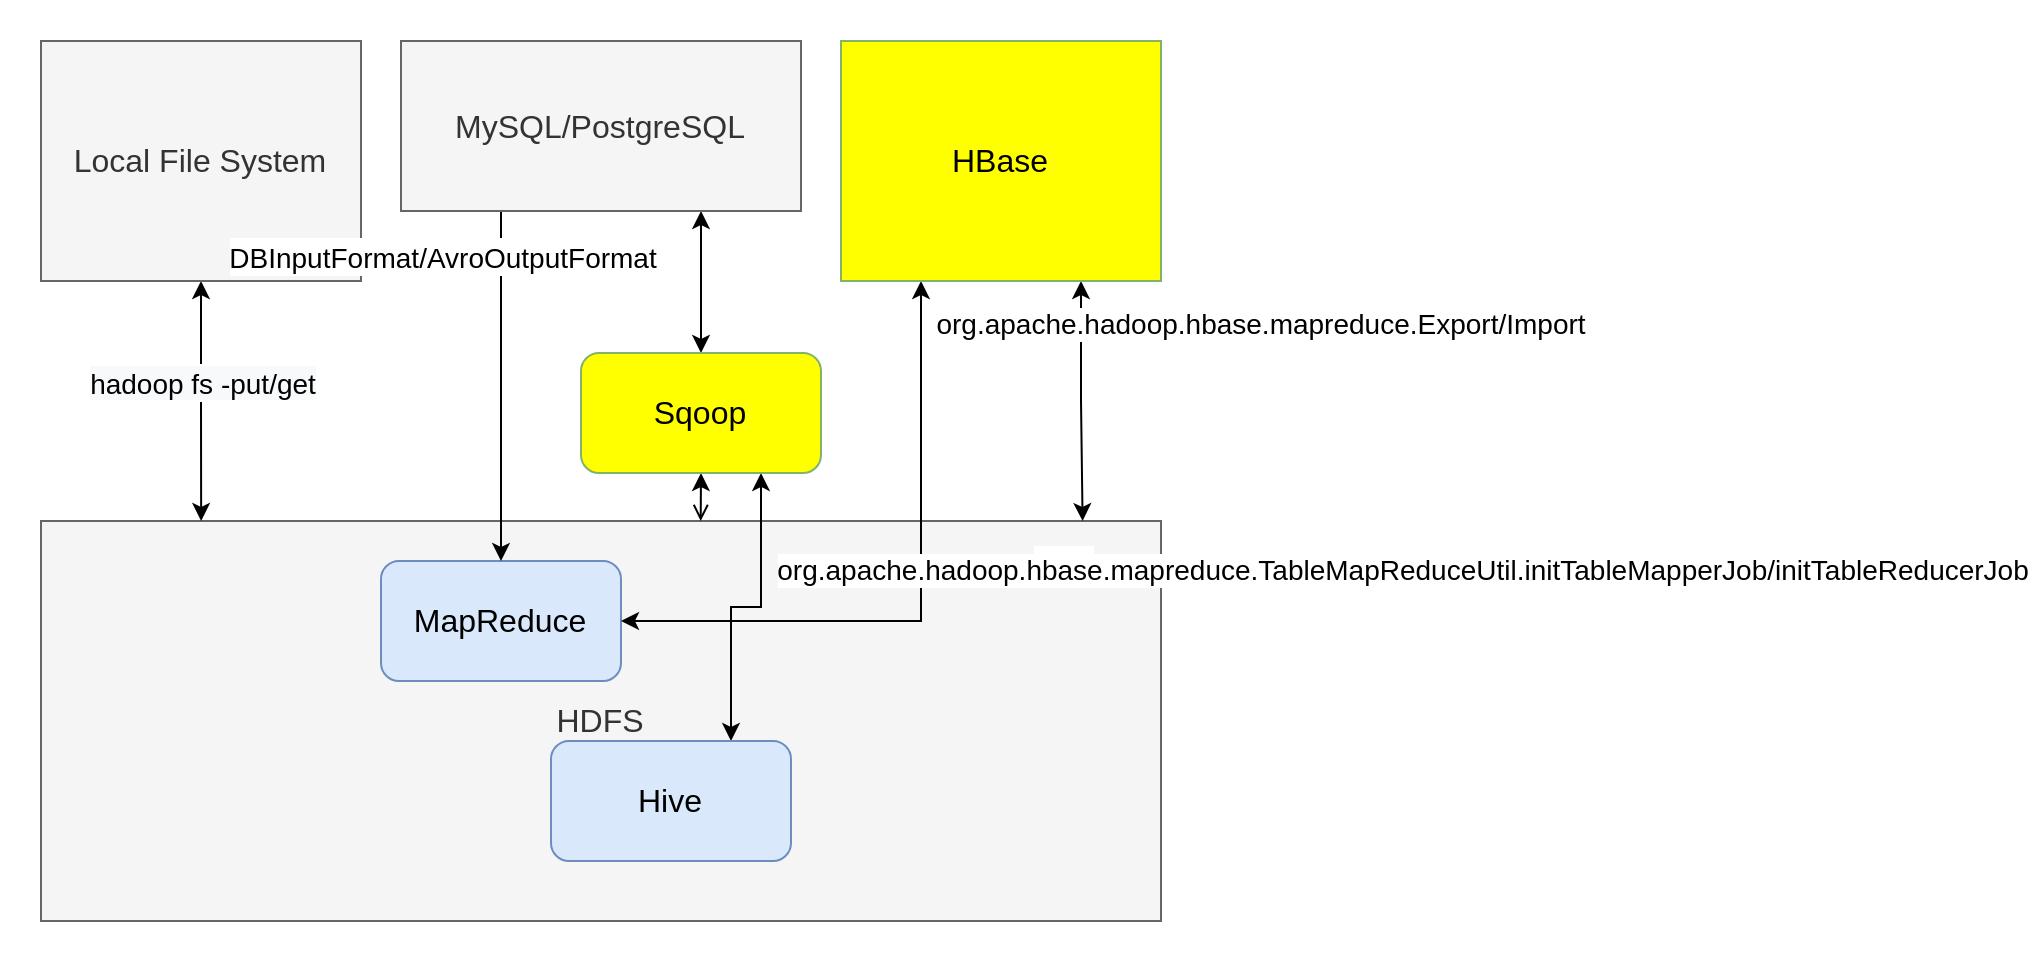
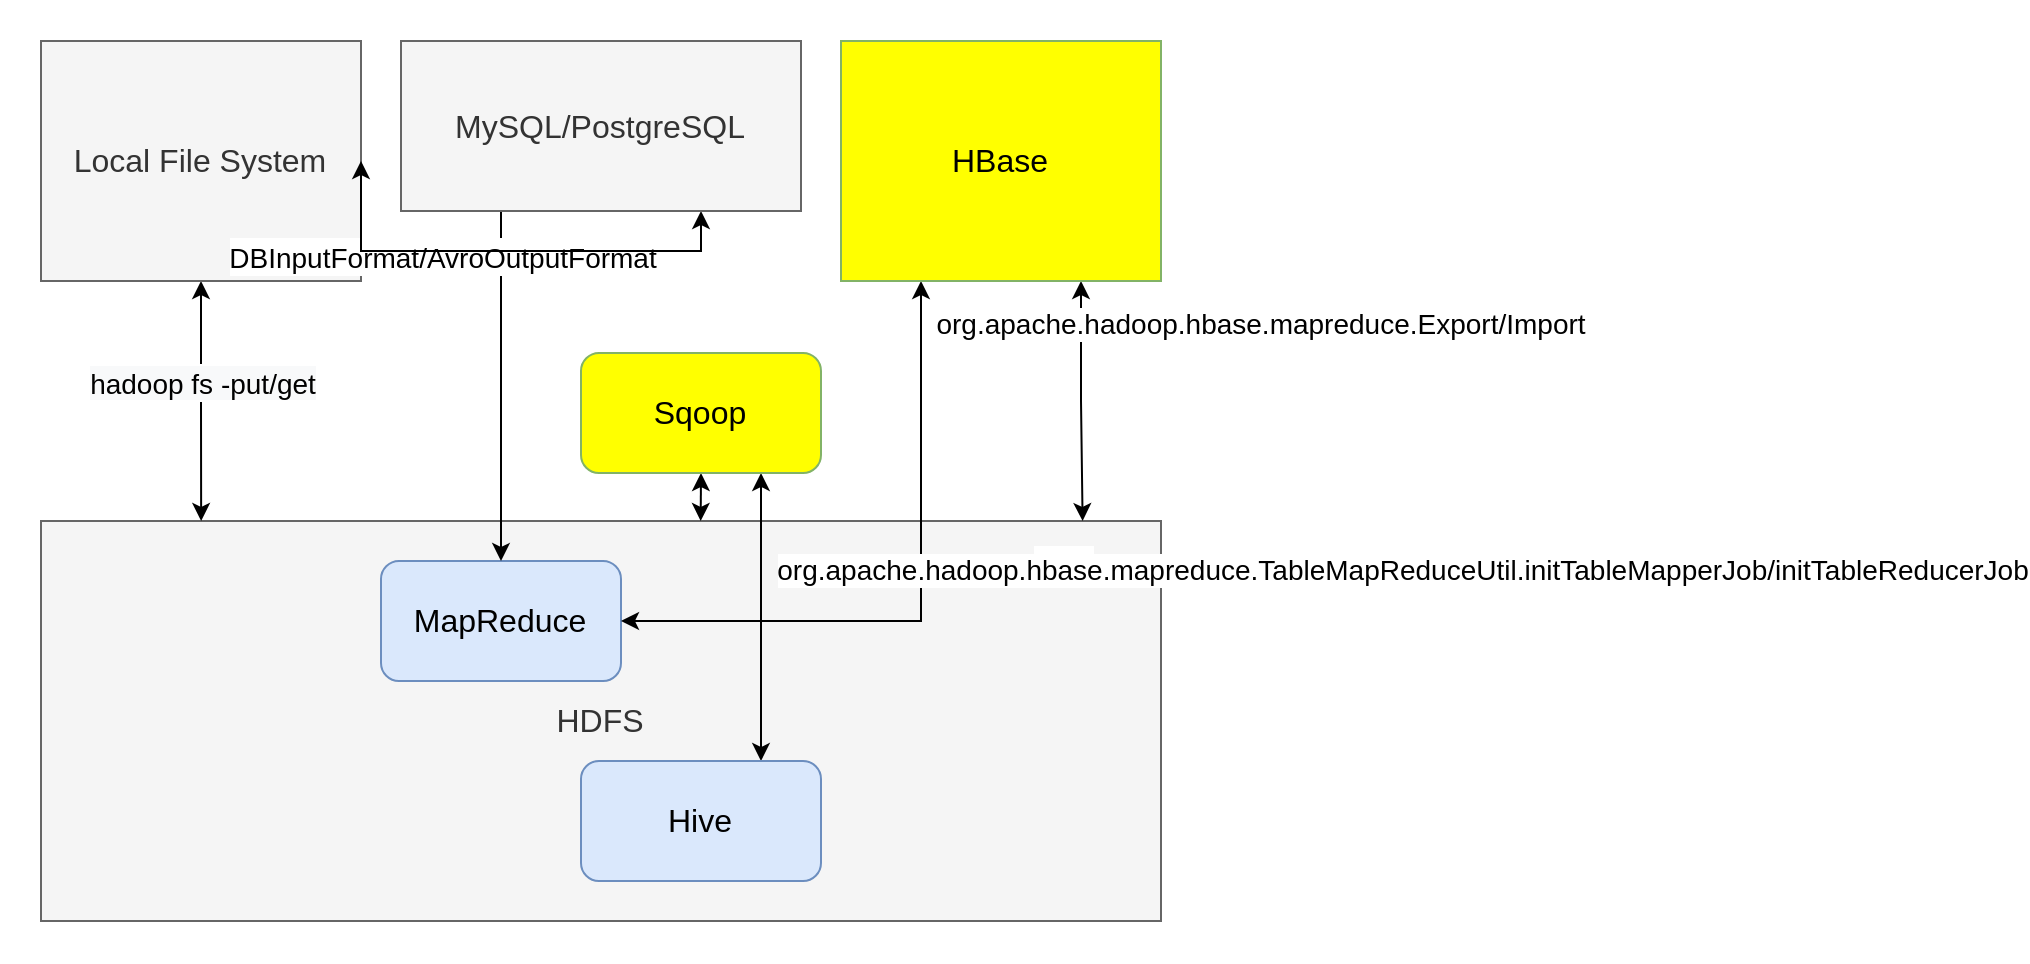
edge "MySQL/PostgreSQL" -- "Sqoop": now "MySQL/PostgreSQL" -- "Local File System"
edge "Sqoop" -- "HDFS": arrowhead open -> classic
node "Hive": moved (671, 801) -> (701, 821)
